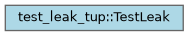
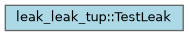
node "test_leak_tup::TestLeak": label "test_leak_tup::TestLeak" -> "leak_leak_tup::TestLeak"
